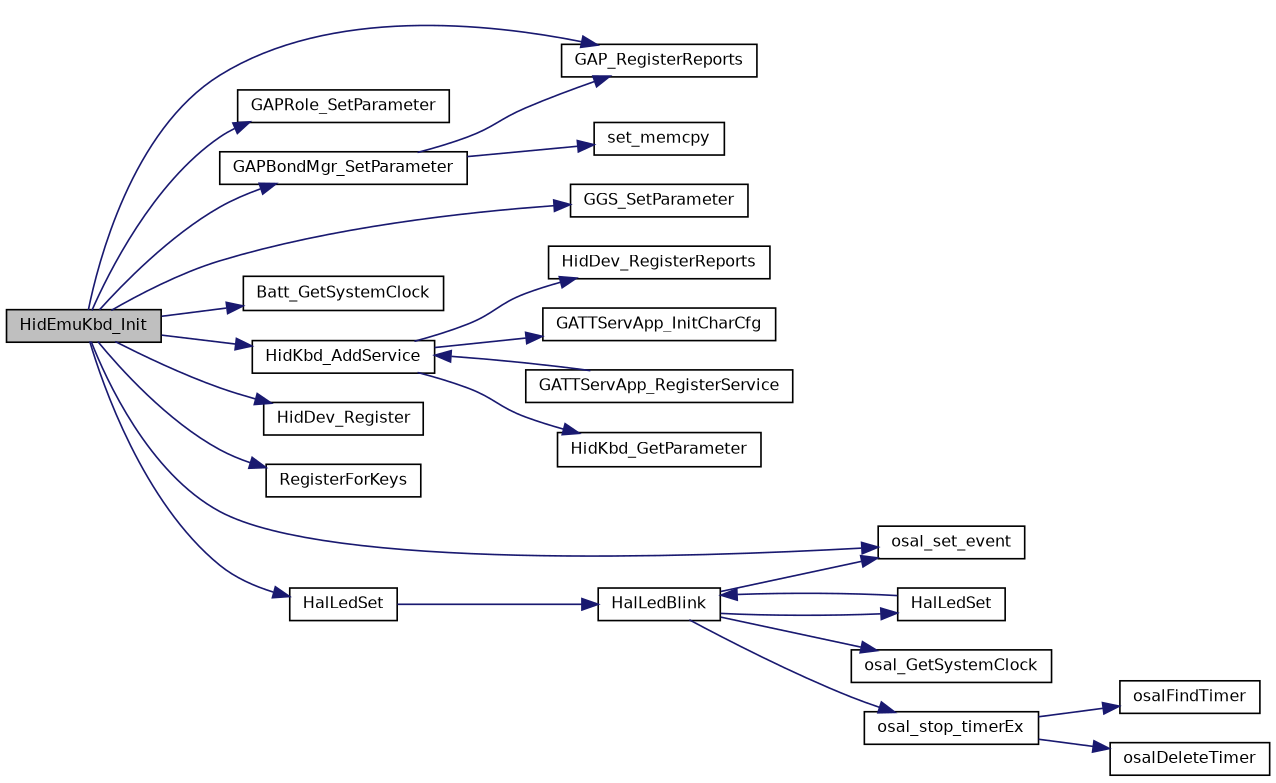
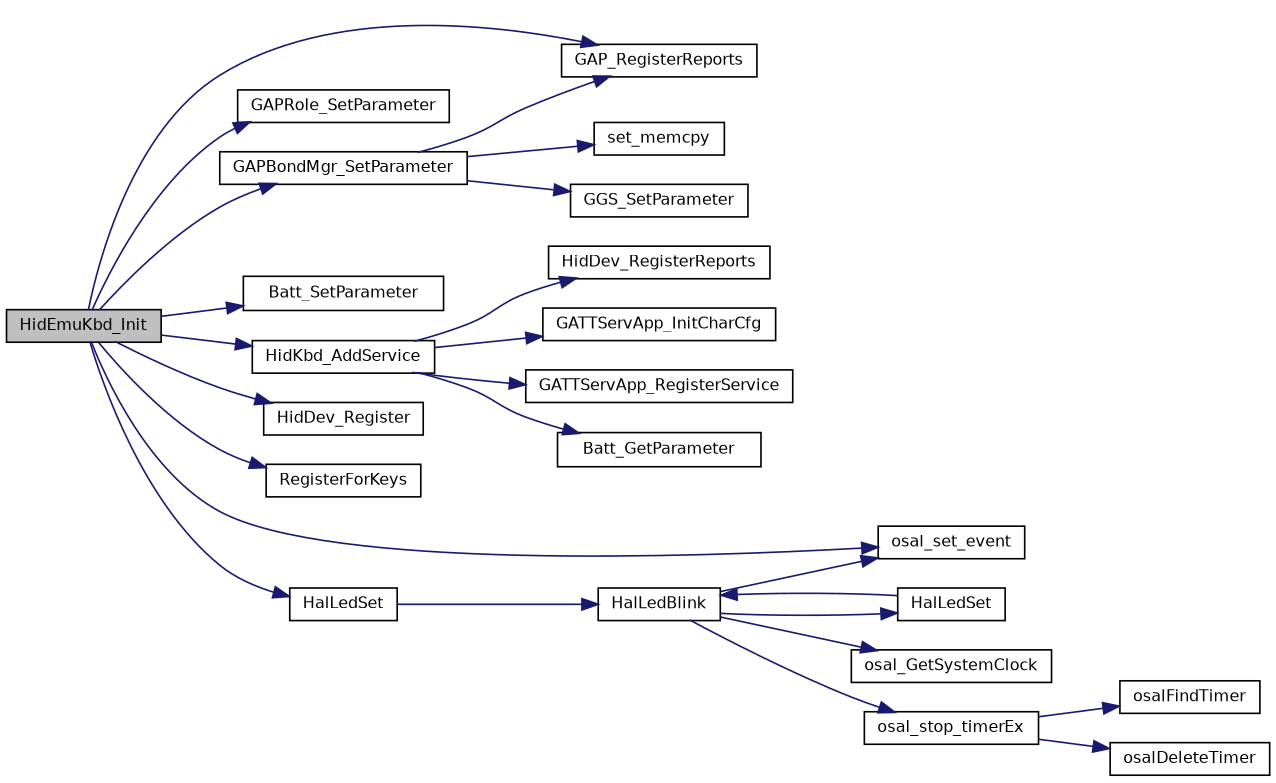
edge "HidEmuKbd_Init" -> "GGS_SetParameter": now "GAPBondMgr_SetParameter" -> "GGS_SetParameter"
node "Batt_GetSystemClock": label "Batt_GetSystemClock" -> "Batt_SetParameter"
edge "GATTServApp_RegisterService" -> "HidKbd_AddService": reversed
node "HidKbd_GetParameter": label "HidKbd_GetParameter" -> "Batt_GetParameter"
